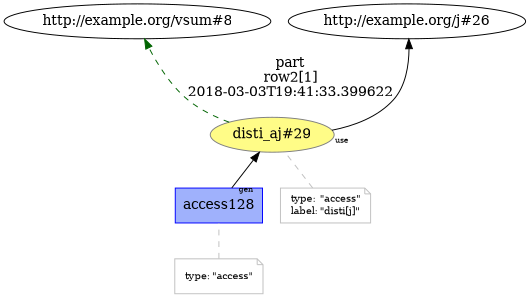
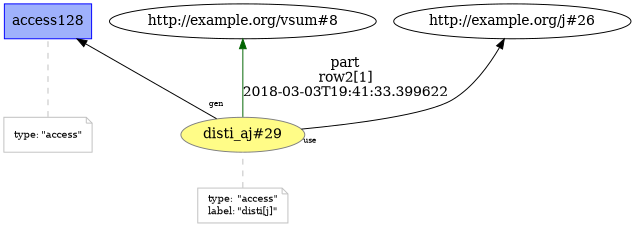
edge "disti_aj#29" -> "http://example.org/vsum#8": style dashed -> solid
edge "access128" -> "disti_aj#29": reversed
